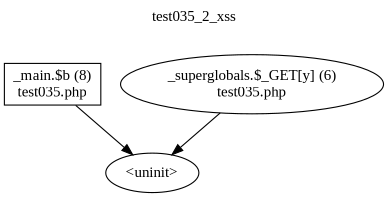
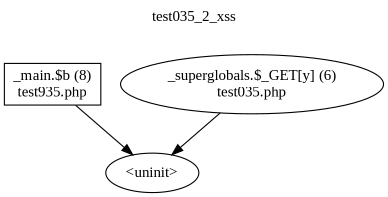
node "_main.$b (8) test035.php": label "_main.$b (8) test035.php" -> "_main.$b (8) test935.php"
